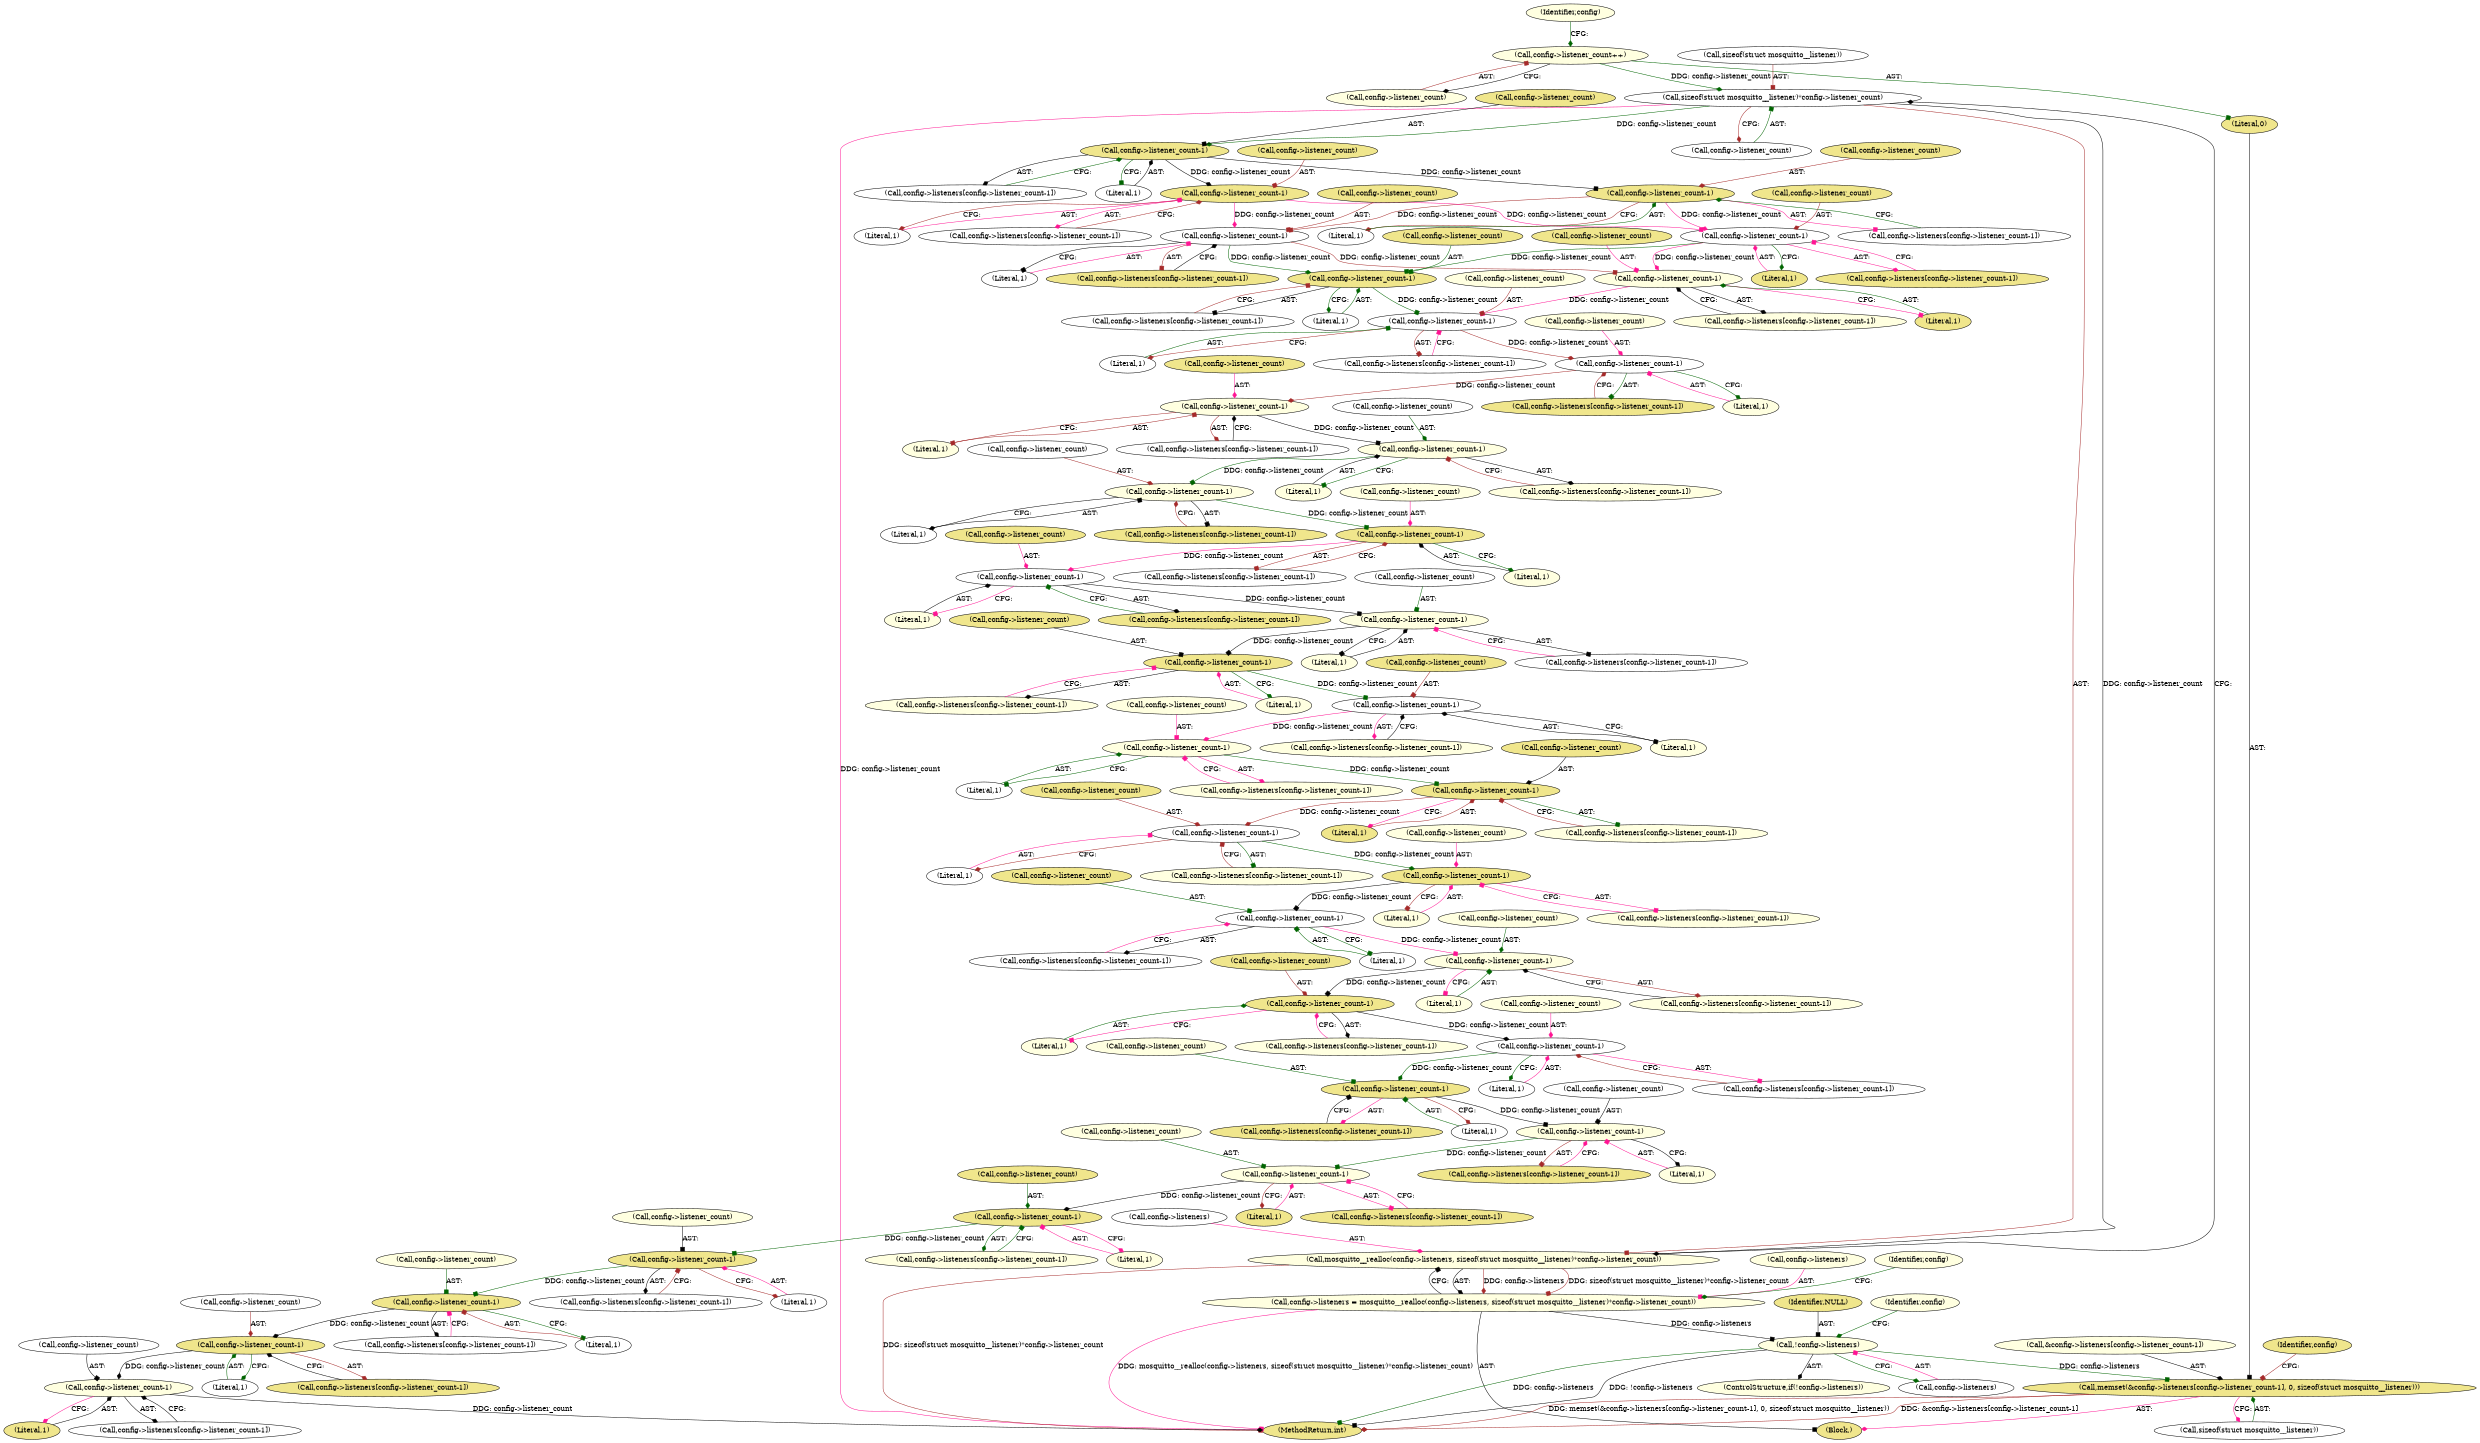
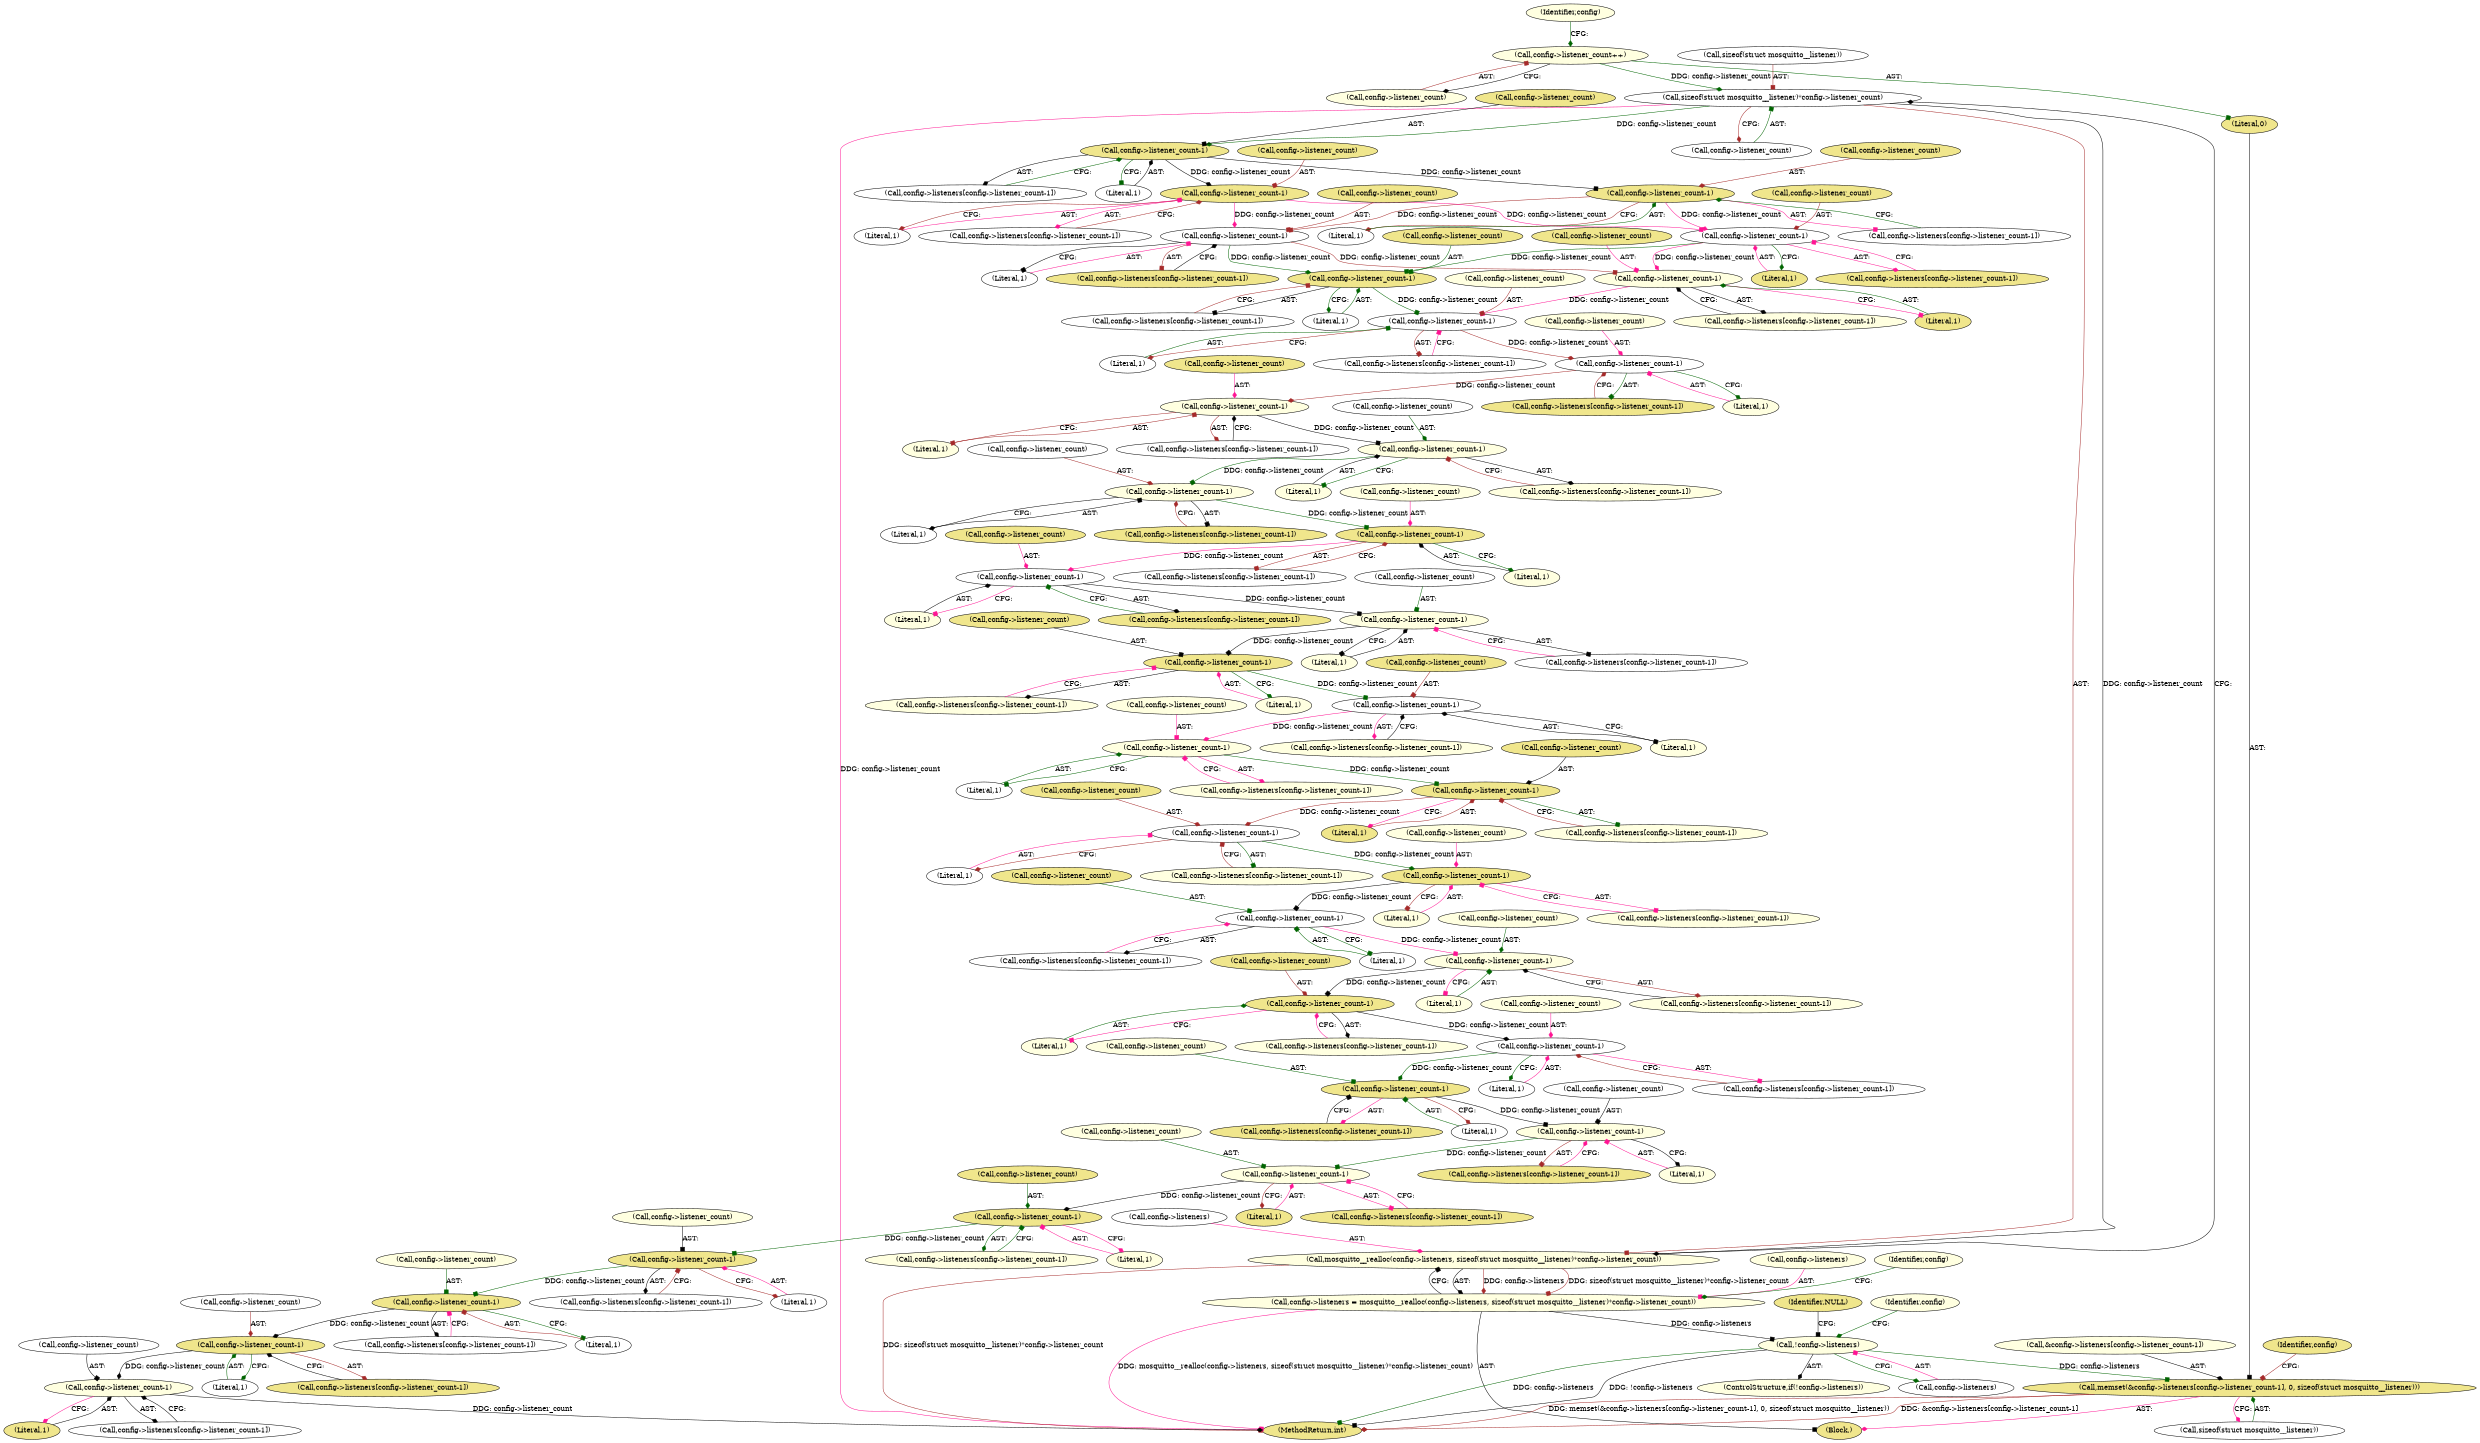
edge "(Identifier,NULL)" -> "(Call,!config->listeners)": label "AST: " -> "CFG: "
